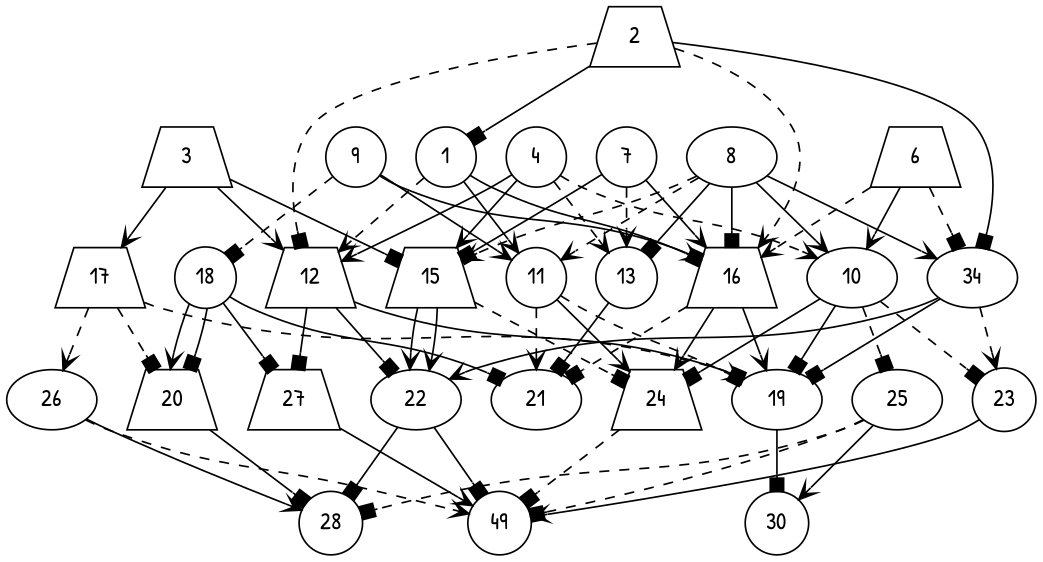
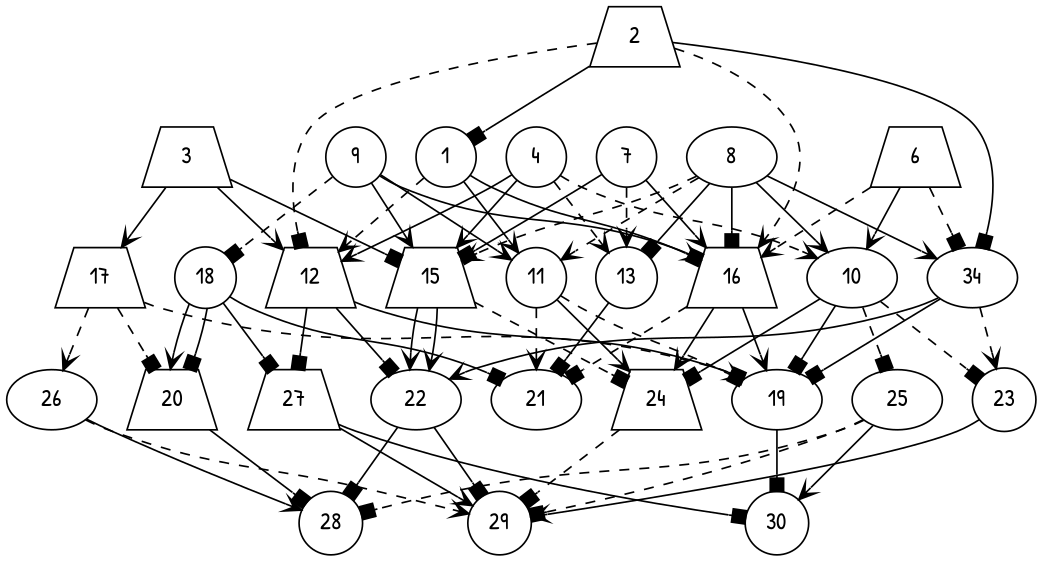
edge "9" -> "15": added
edge "27" -> "30": added
node "49": label "49" -> "29"
